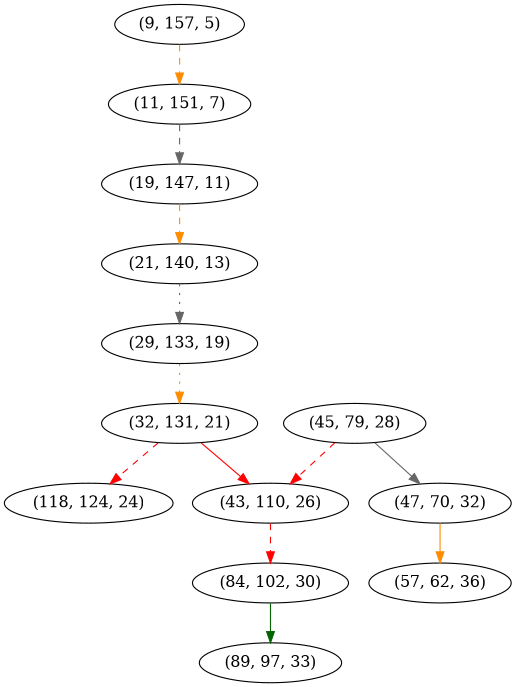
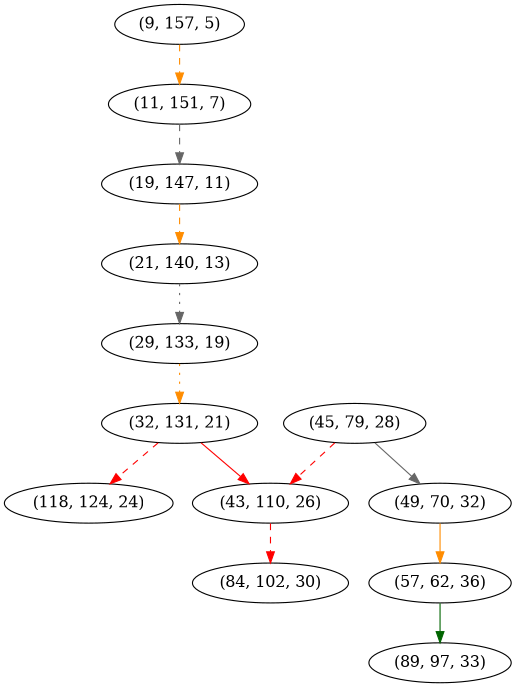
node "(47, 70, 32)": label "(47, 70, 32)" -> "(49, 70, 32)"
edge "(84, 102, 30)" -> "(89, 97, 33)": now "(57, 62, 36)" -> "(89, 97, 33)"
